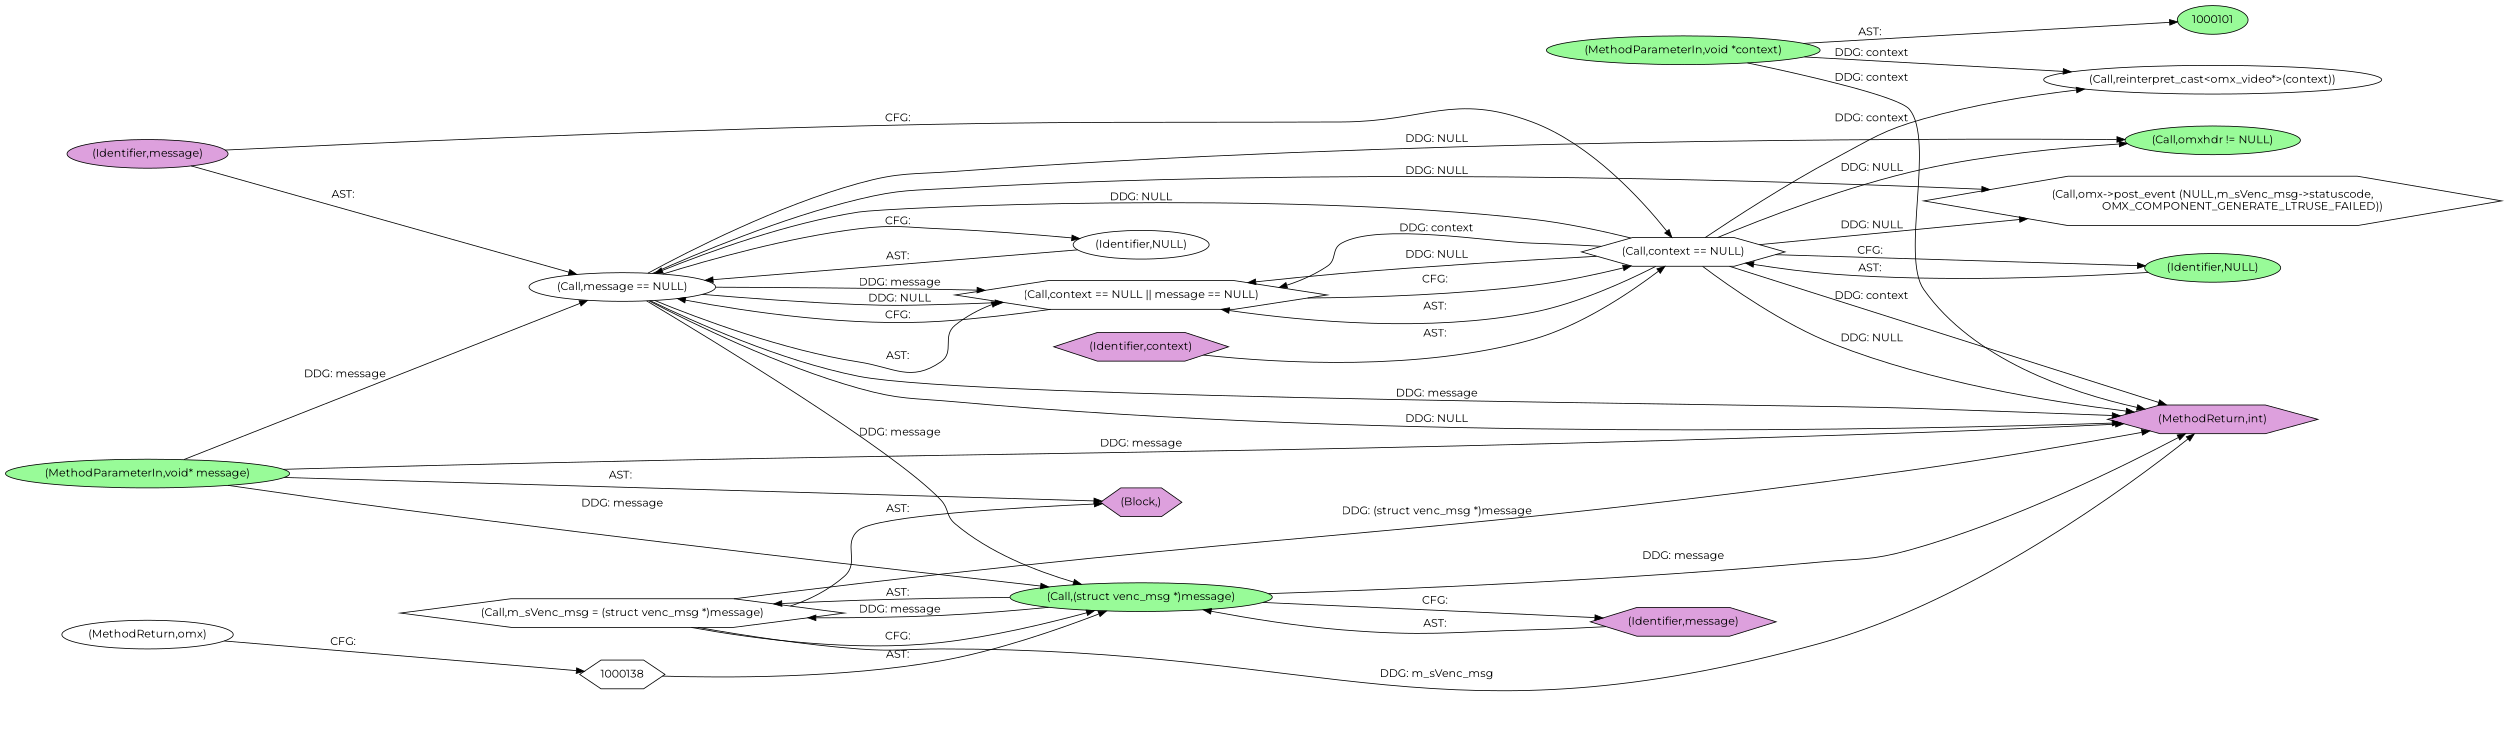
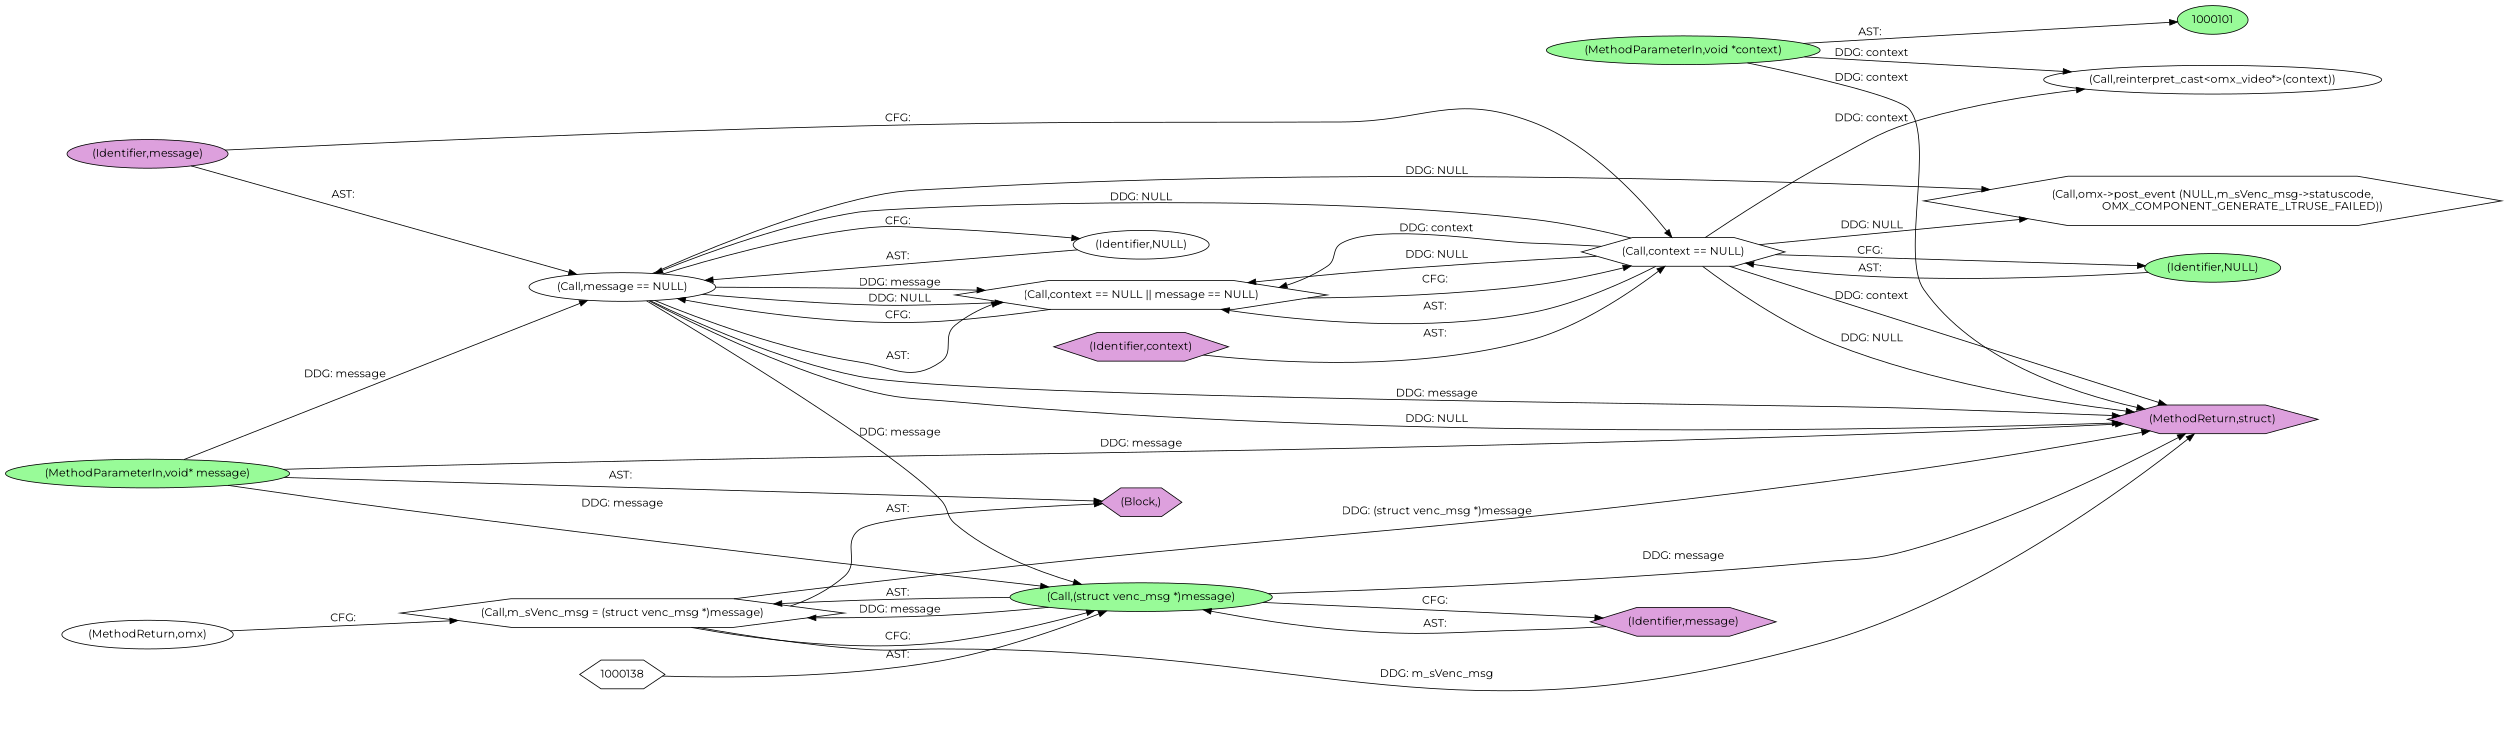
node "(Call,omxhdr != NULL)": removed
node "(MethodReturn,int)": label "(MethodReturn,int)" -> "(MethodReturn,struct)"
edge "(MethodReturn,omx)" -> "1000138": now "(MethodReturn,omx)" -> "(Call,m_sVenc_msg = (struct venc_msg *)message)"
